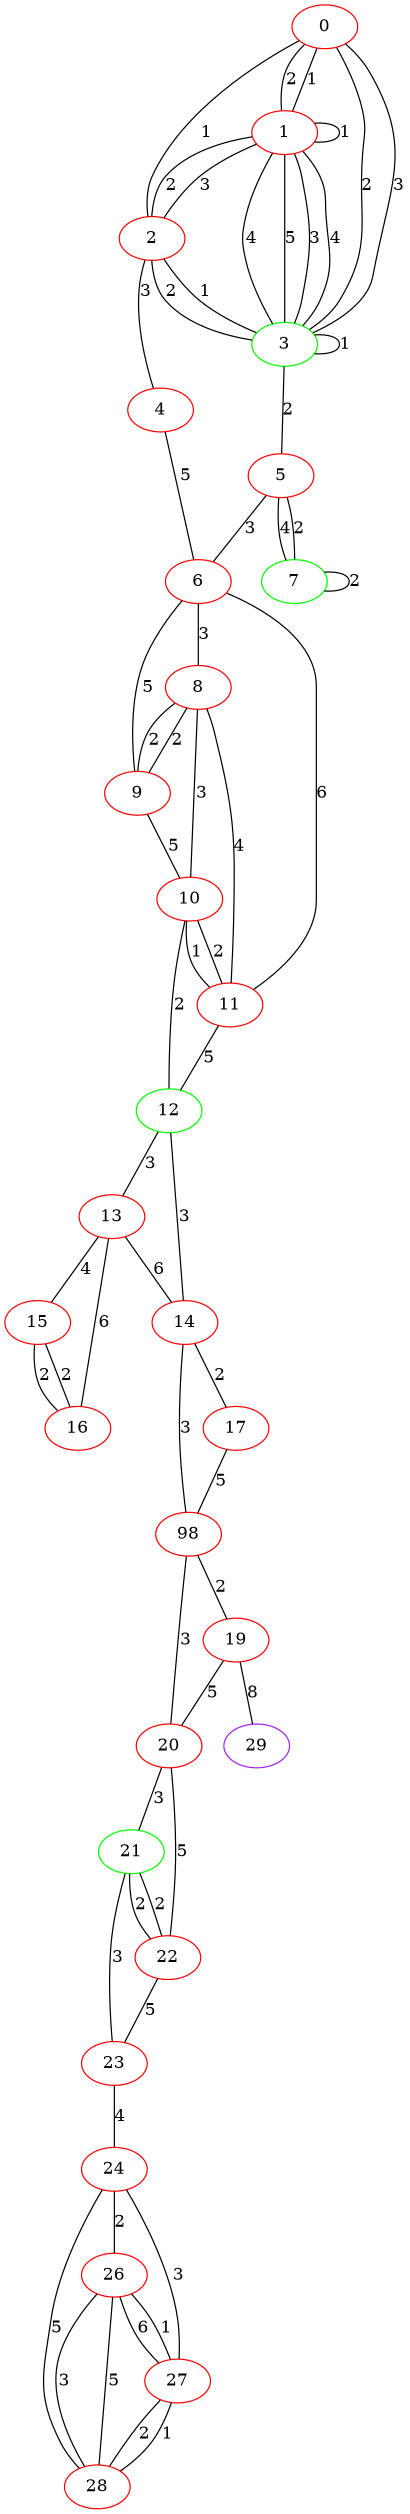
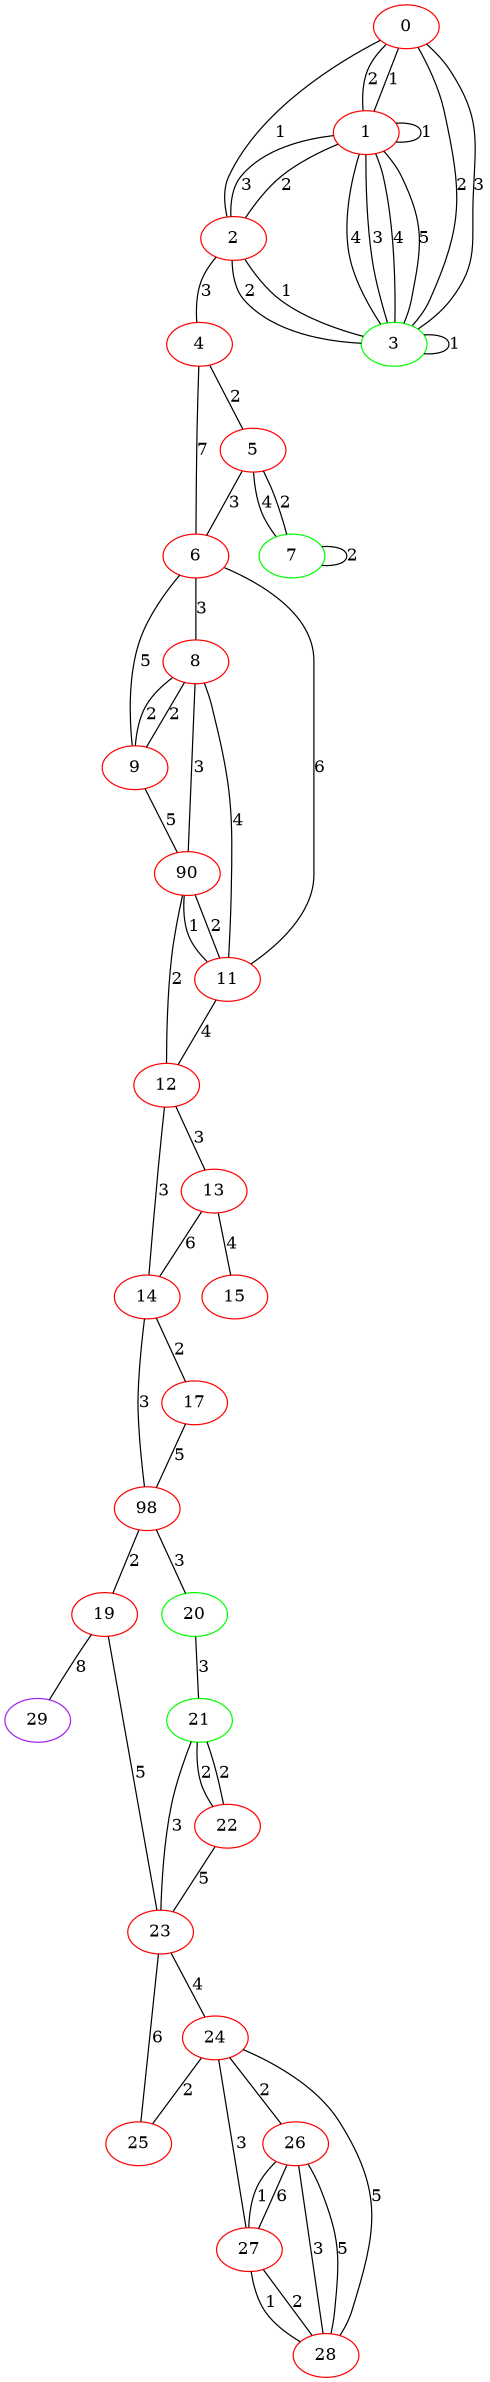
edge "3" -- "5": now "4" -- "5"
edge "4" -- "6": label "5" -> "7"
node "10": label "10" -> "90"
edge "11" -- "12": label "5" -> "4"
node "12": color green -> red
node "16": removed
edge "19" -- "20": now "19" -- "23"
node "20": color red -> green
edge "20" -- "22": removed, label "5"
node "25": added
